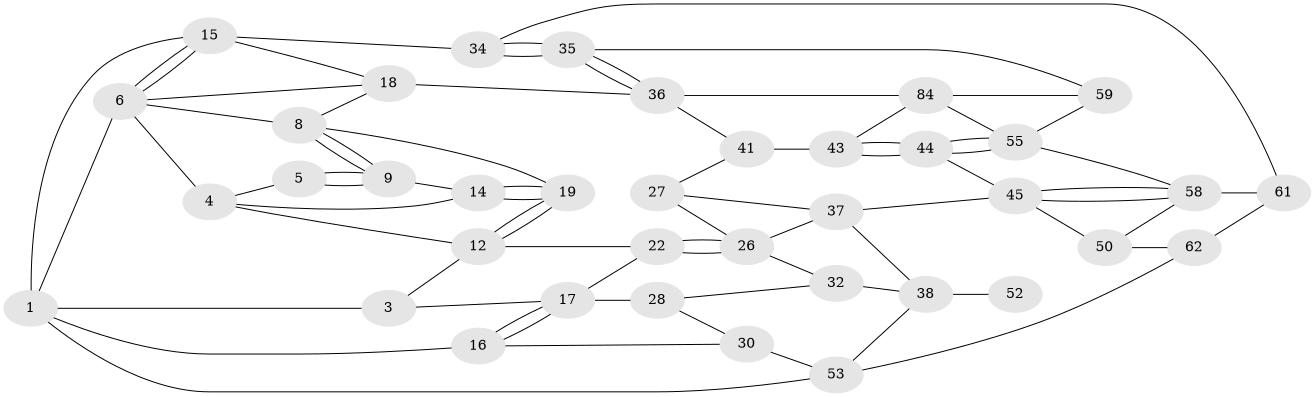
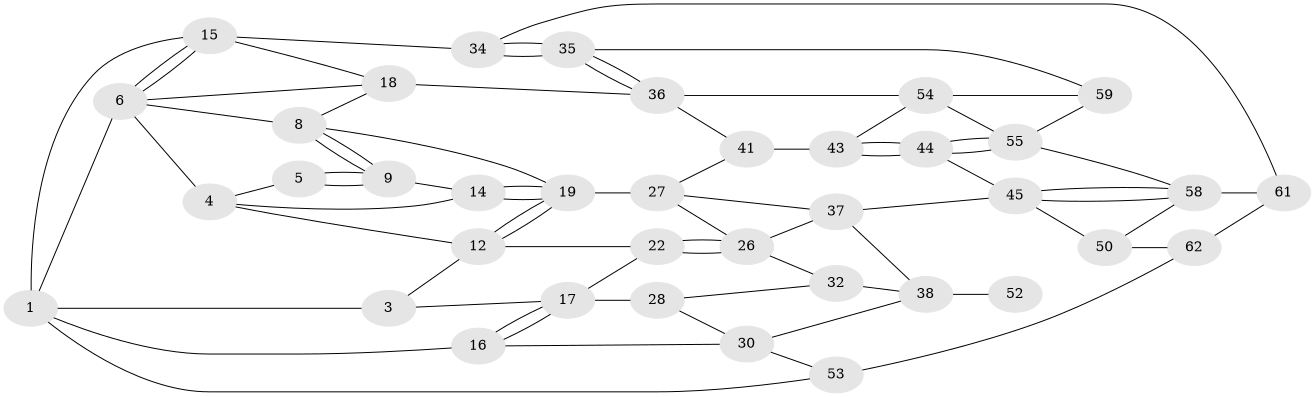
node "84": label "84" -> "54"
edge "19" -- "27": added
edge "38" -- "53": now "38" -- "30"
